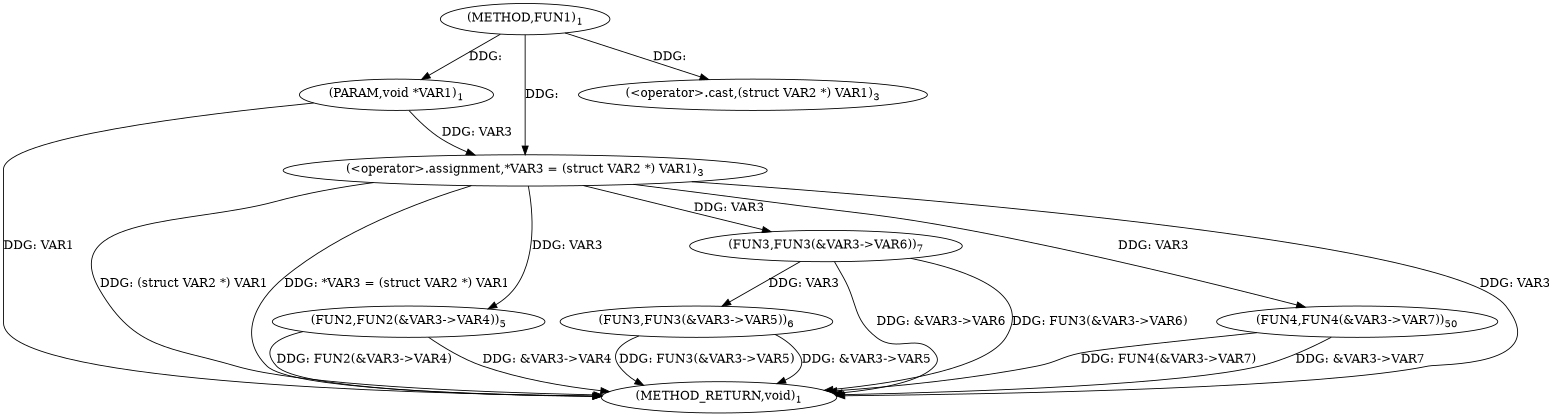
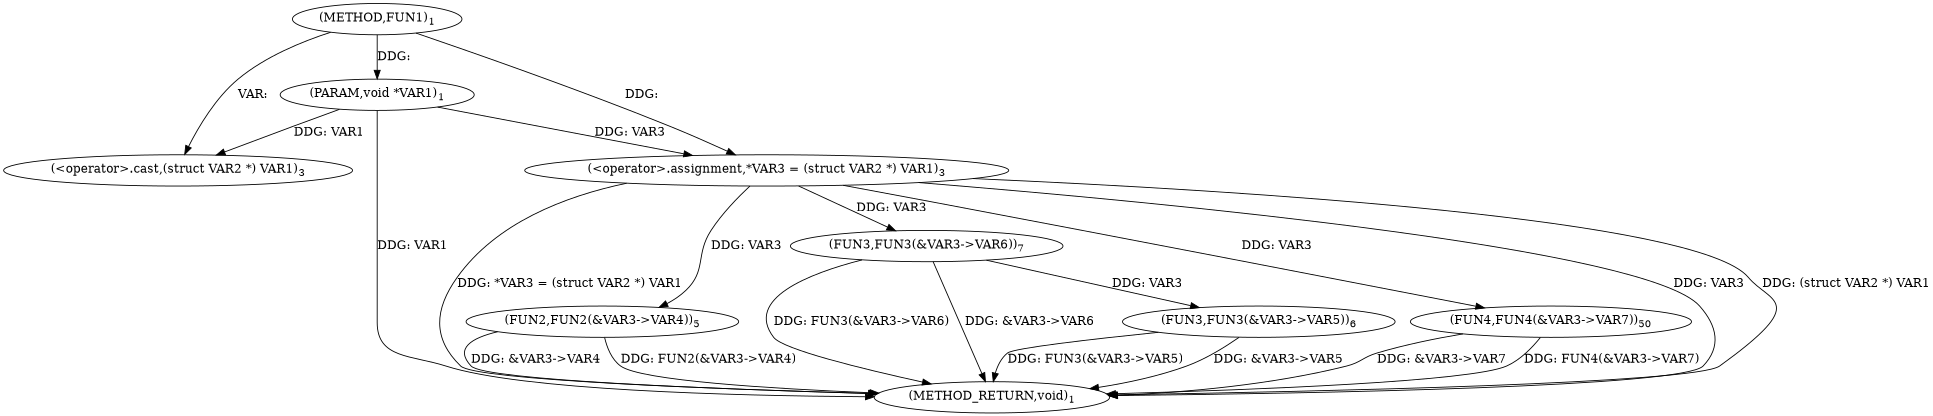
edge "(METHOD,FUN1)" -> "(<operator>.cast,(struct VAR2 *) VAR1)": label "DDG: " -> "VAR: "
edge "(PARAM,void *VAR1)" -> "(<operator>.cast,(struct VAR2 *) VAR1)": added, label "DDG: VAR1"
